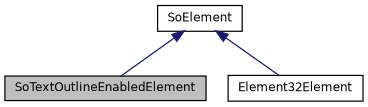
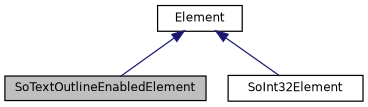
node "SoElement": label "SoElement" -> "Element"
node "Element32Element": label "Element32Element" -> "SoInt32Element"
